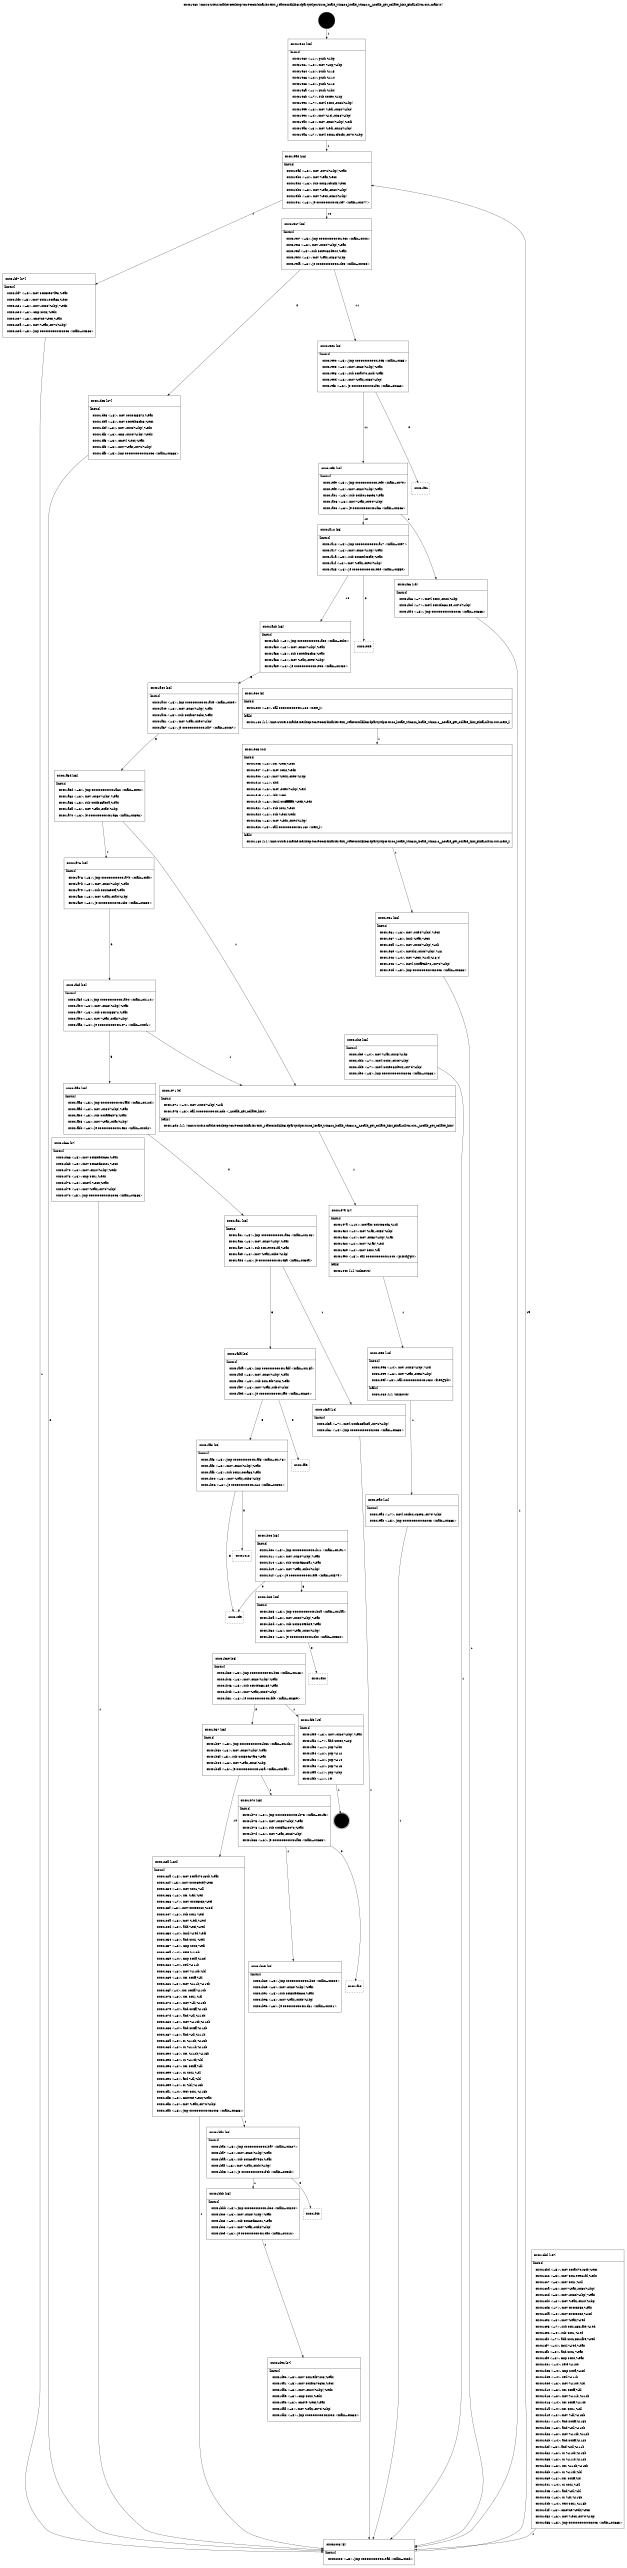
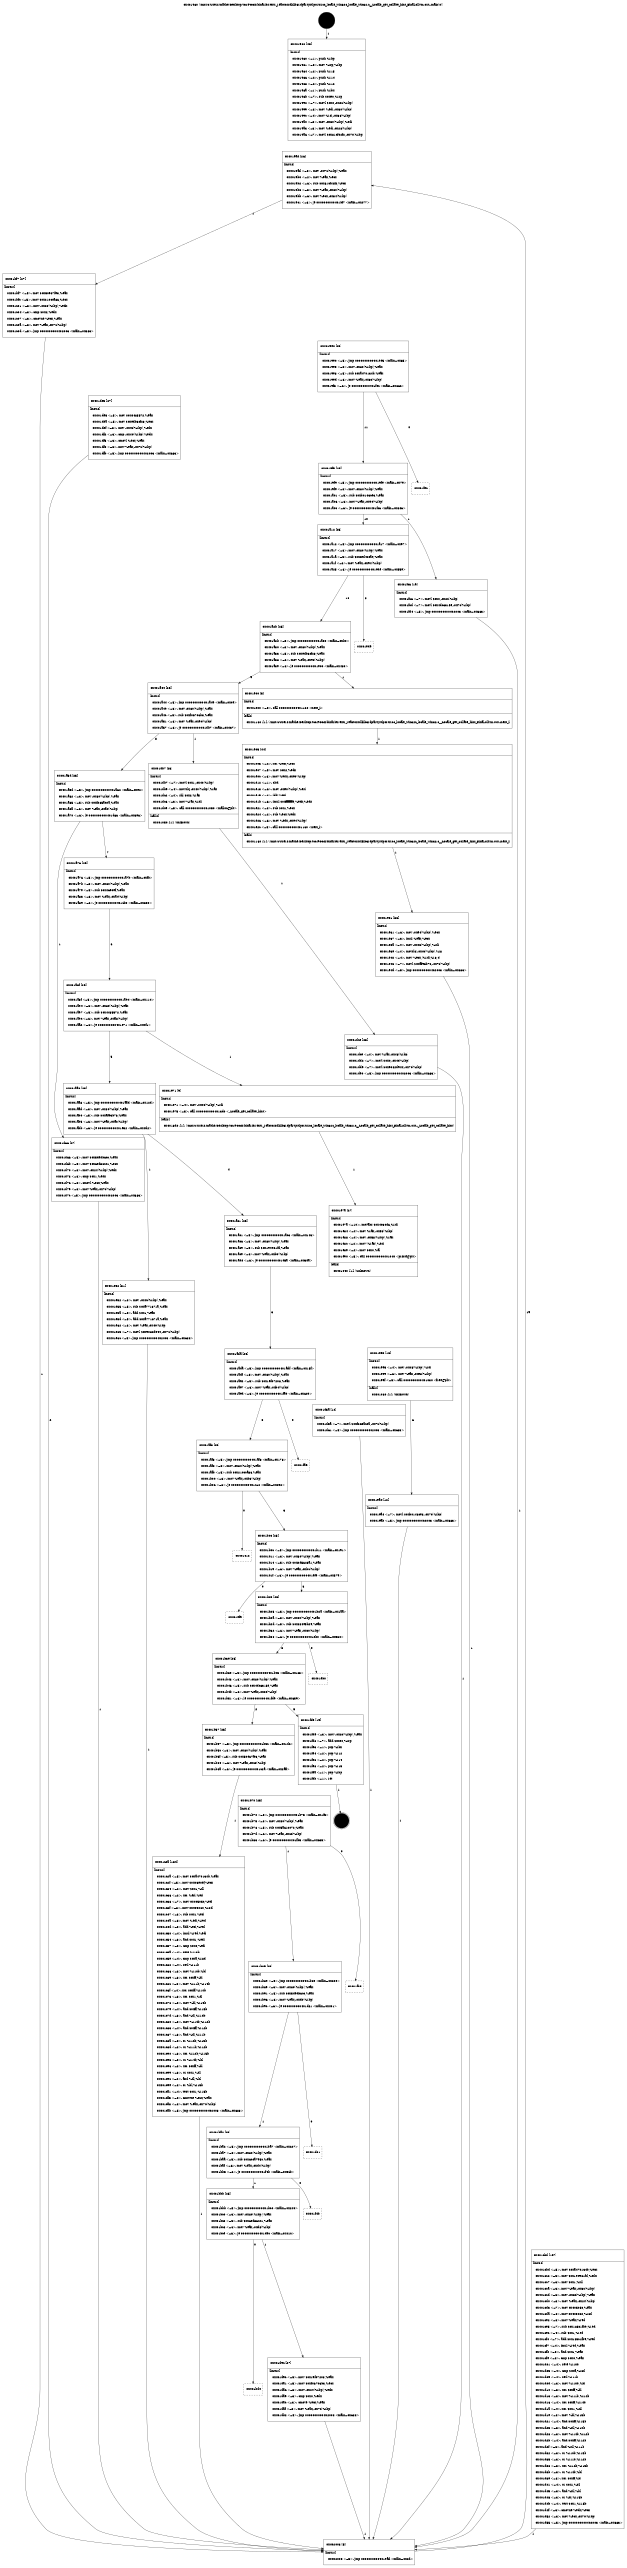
edge "0x401980 [45]" -> "0x4019ad [26]": removed, label "1"
node "0x4019c7 [25]": removed
edge "0x401a2b [25]" -> "0x401e00 [5]": added, label "1"
node "0x401db7 [23]": added
edge "0x401a5d [25]" -> "0x401e71 [9]": now "0x401a5d [25]" -> "0x401d66 [27]"
edge "0x401e7a [27]" -> "0x401e95 [15]": removed, label "1"
node "0x401e52 [31]": added
edge "0x401ac1 [25]" -> "0x401d5a [12]": removed, label "1"
edge "0x401e95 [15]" -> "0x401ea4 [12]": label " 1" -> " 6"
edge "0x401af3 [25]" -> "0x401ef9": now "0x401af3 [25]" -> "0x401b0c [25]"
edge "0x401b25 [25]" -> "0x401b3e [25]": added, label "3"
edge "0x401b3e [25]" -> "0x401fd9 [19]": label " 1" -> " 5"
edge "0x401b57 [25]" -> "0x401b70 [25]": removed, label "1"
edge "0x401b57 [25]" -> "0x401c2a [134]": label " 10" -> " 1"
edge "0x401c2a [134]" -> "0x401ba2 [25]": now "0x401b89 [25]" -> "0x401ba2 [25]"
node "0x401d81": added
node "0x401bd4": added
edge "0x401d9c [27]" -> "0x402003 [5]": added, label "1"
